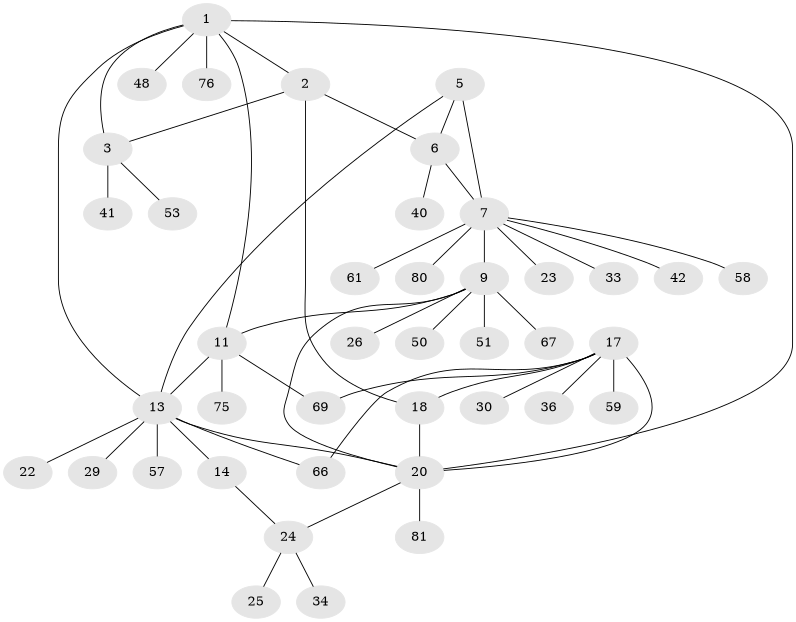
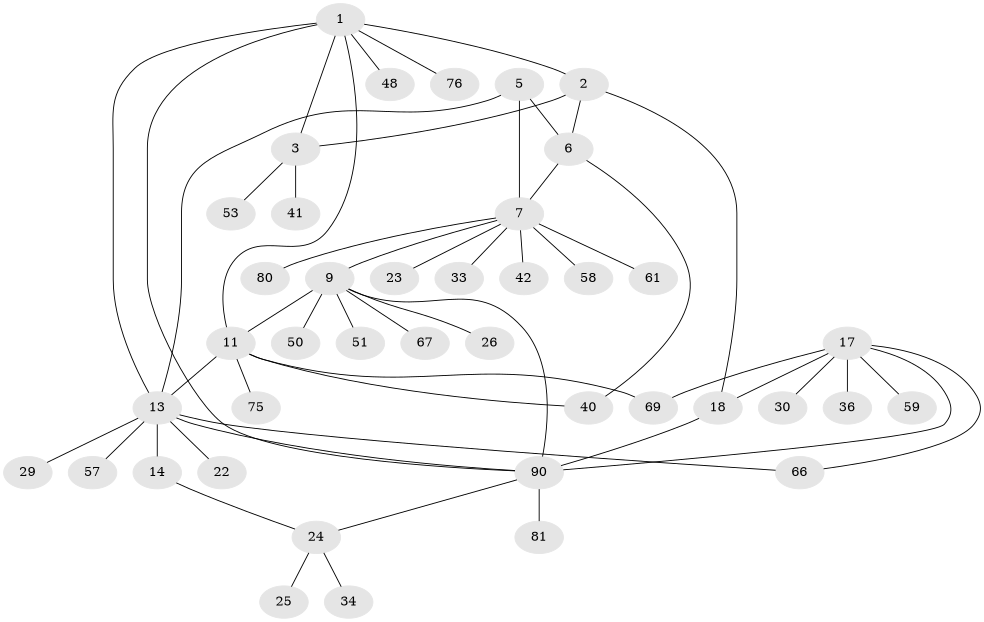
edge "11" -- "40": added
node "20": label "20" -> "90"
